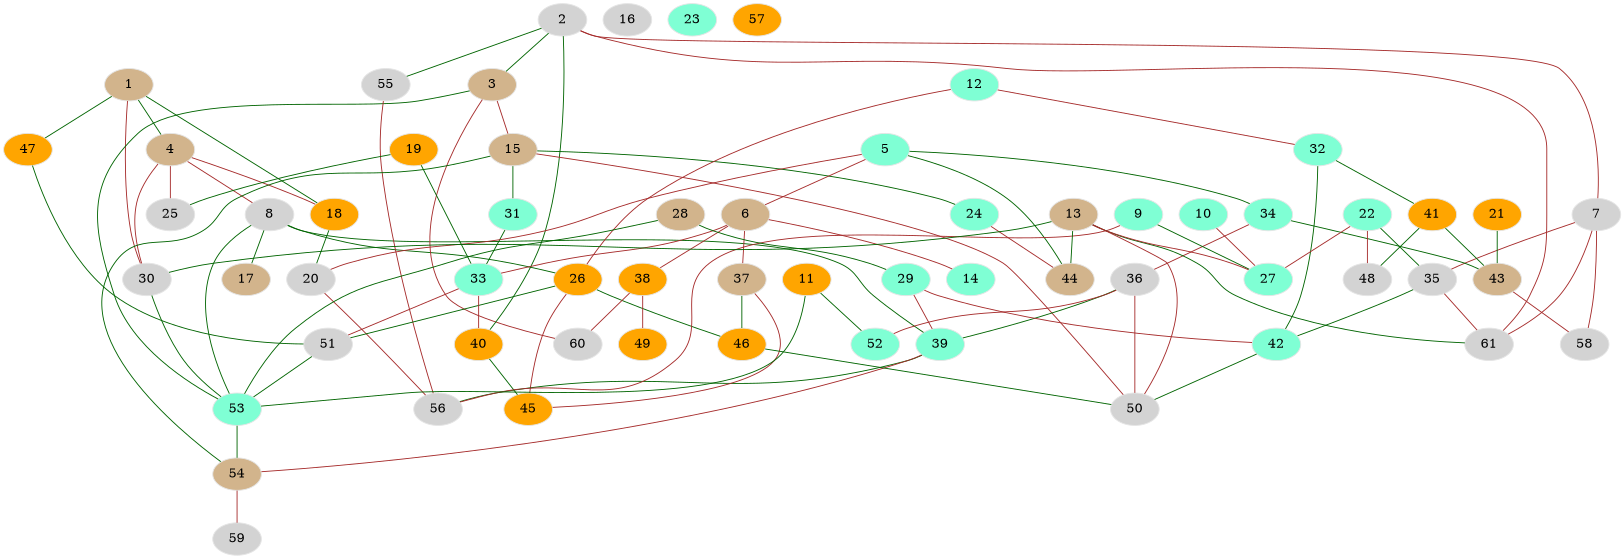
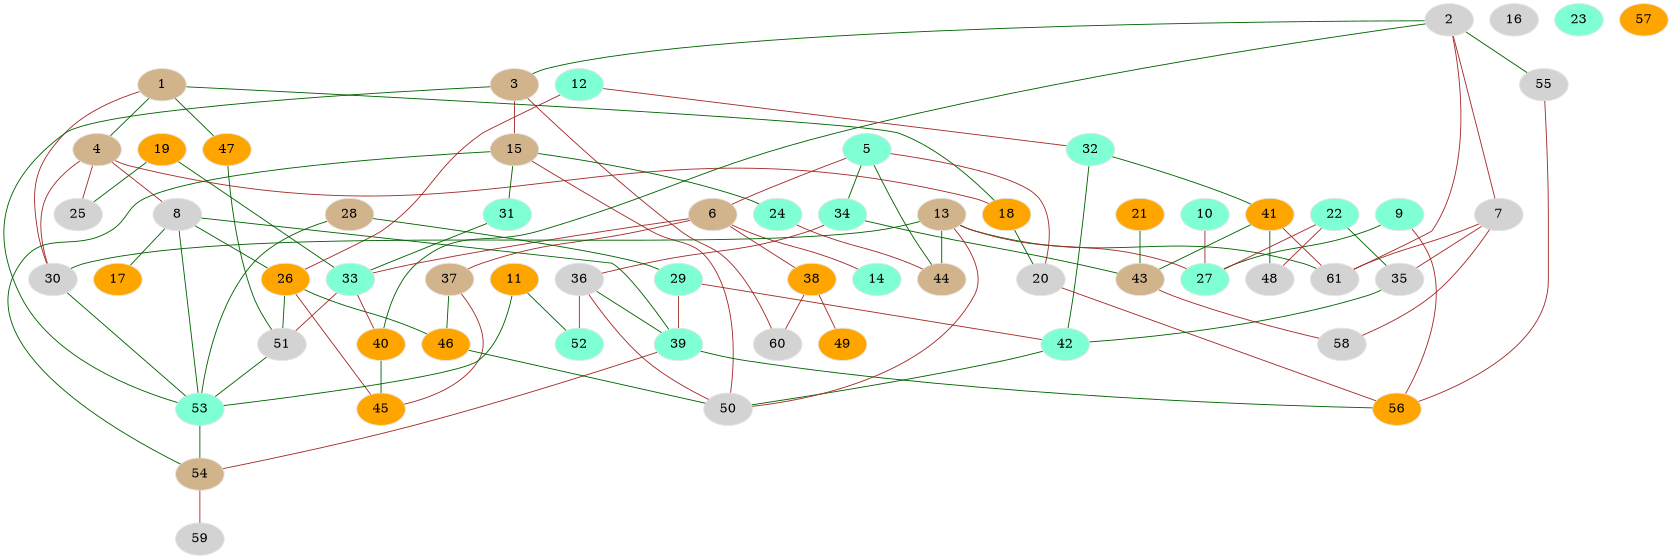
node "17": fillcolor tan -> orange
edge "35" -- "61": now "41" -- "61"
node "56": fillcolor lightgrey -> orange
